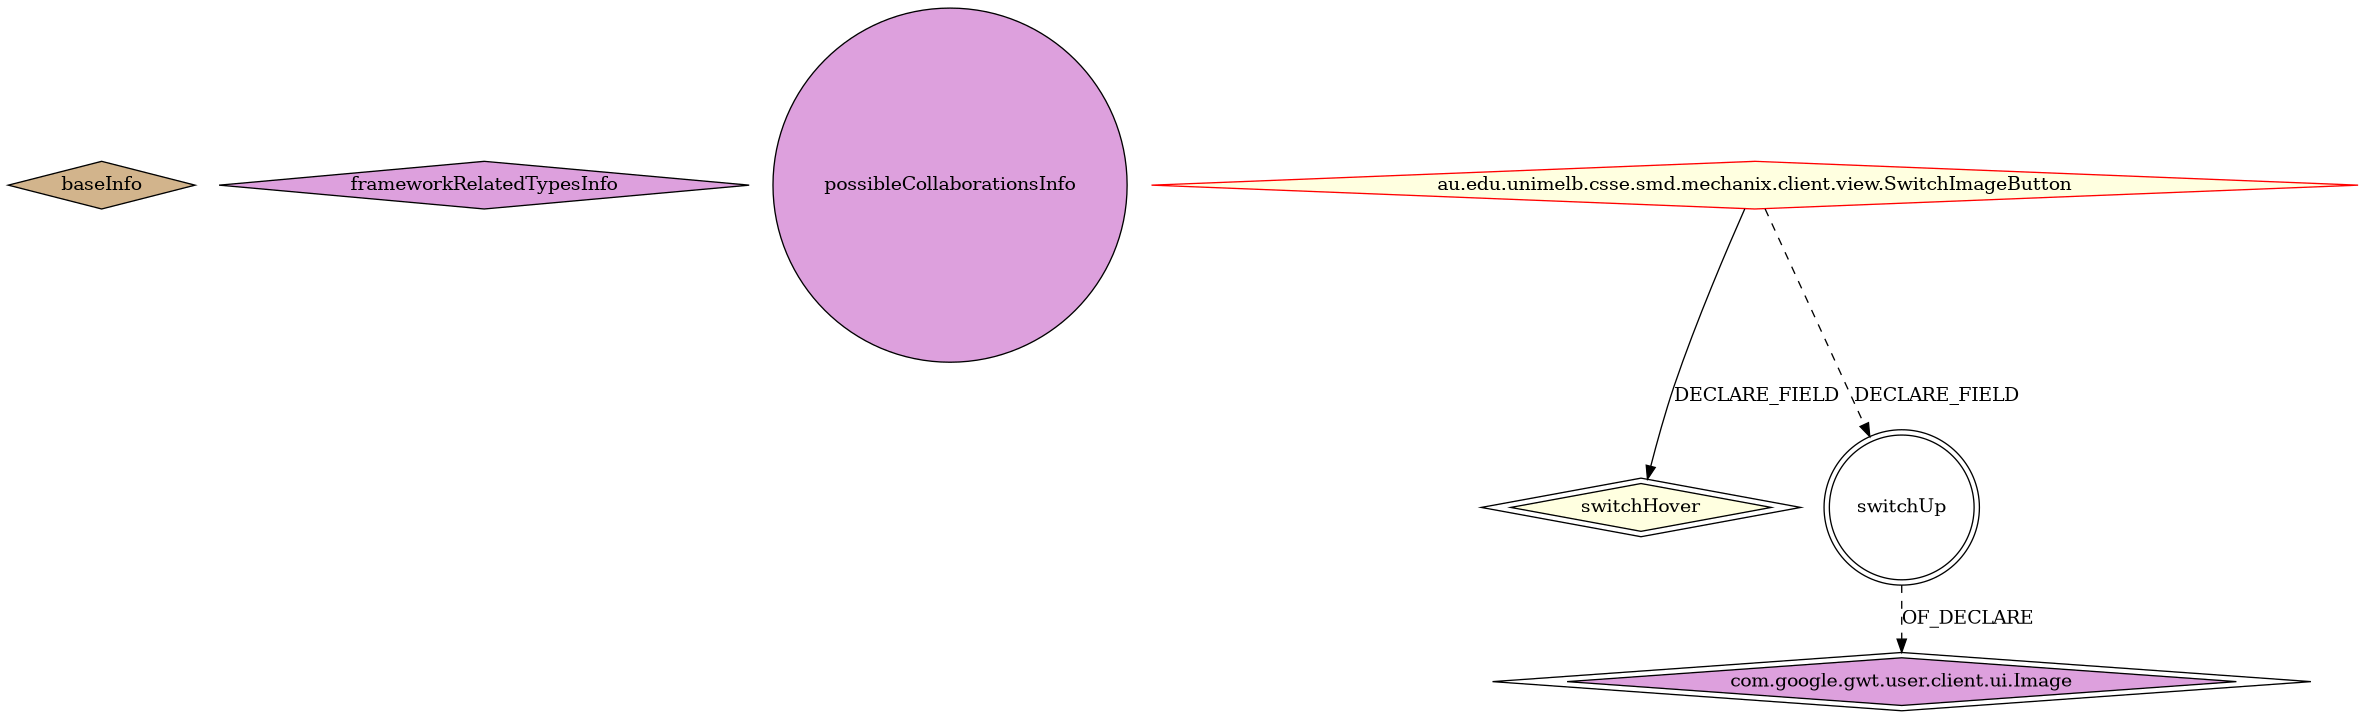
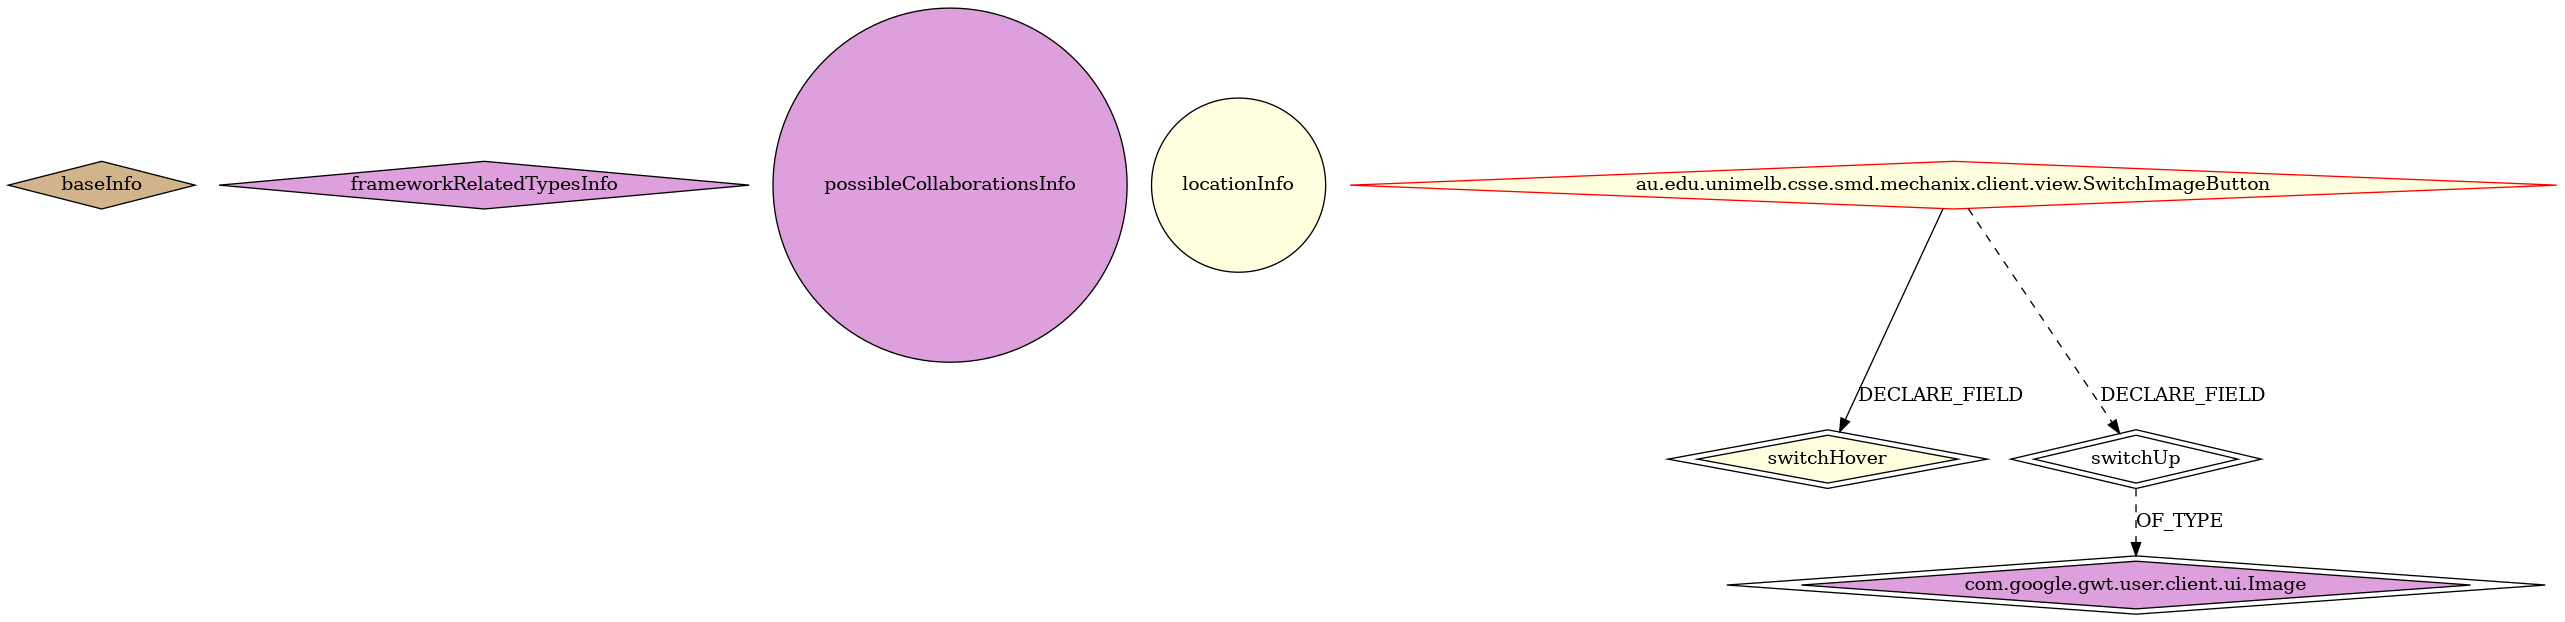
node "locationInfo": added
node "switchUp": shape circle -> diamond
edge "switchUp" -> "com.google.gwt.user.client.ui.Image": label "OF_DECLARE" -> "OF_TYPE"
